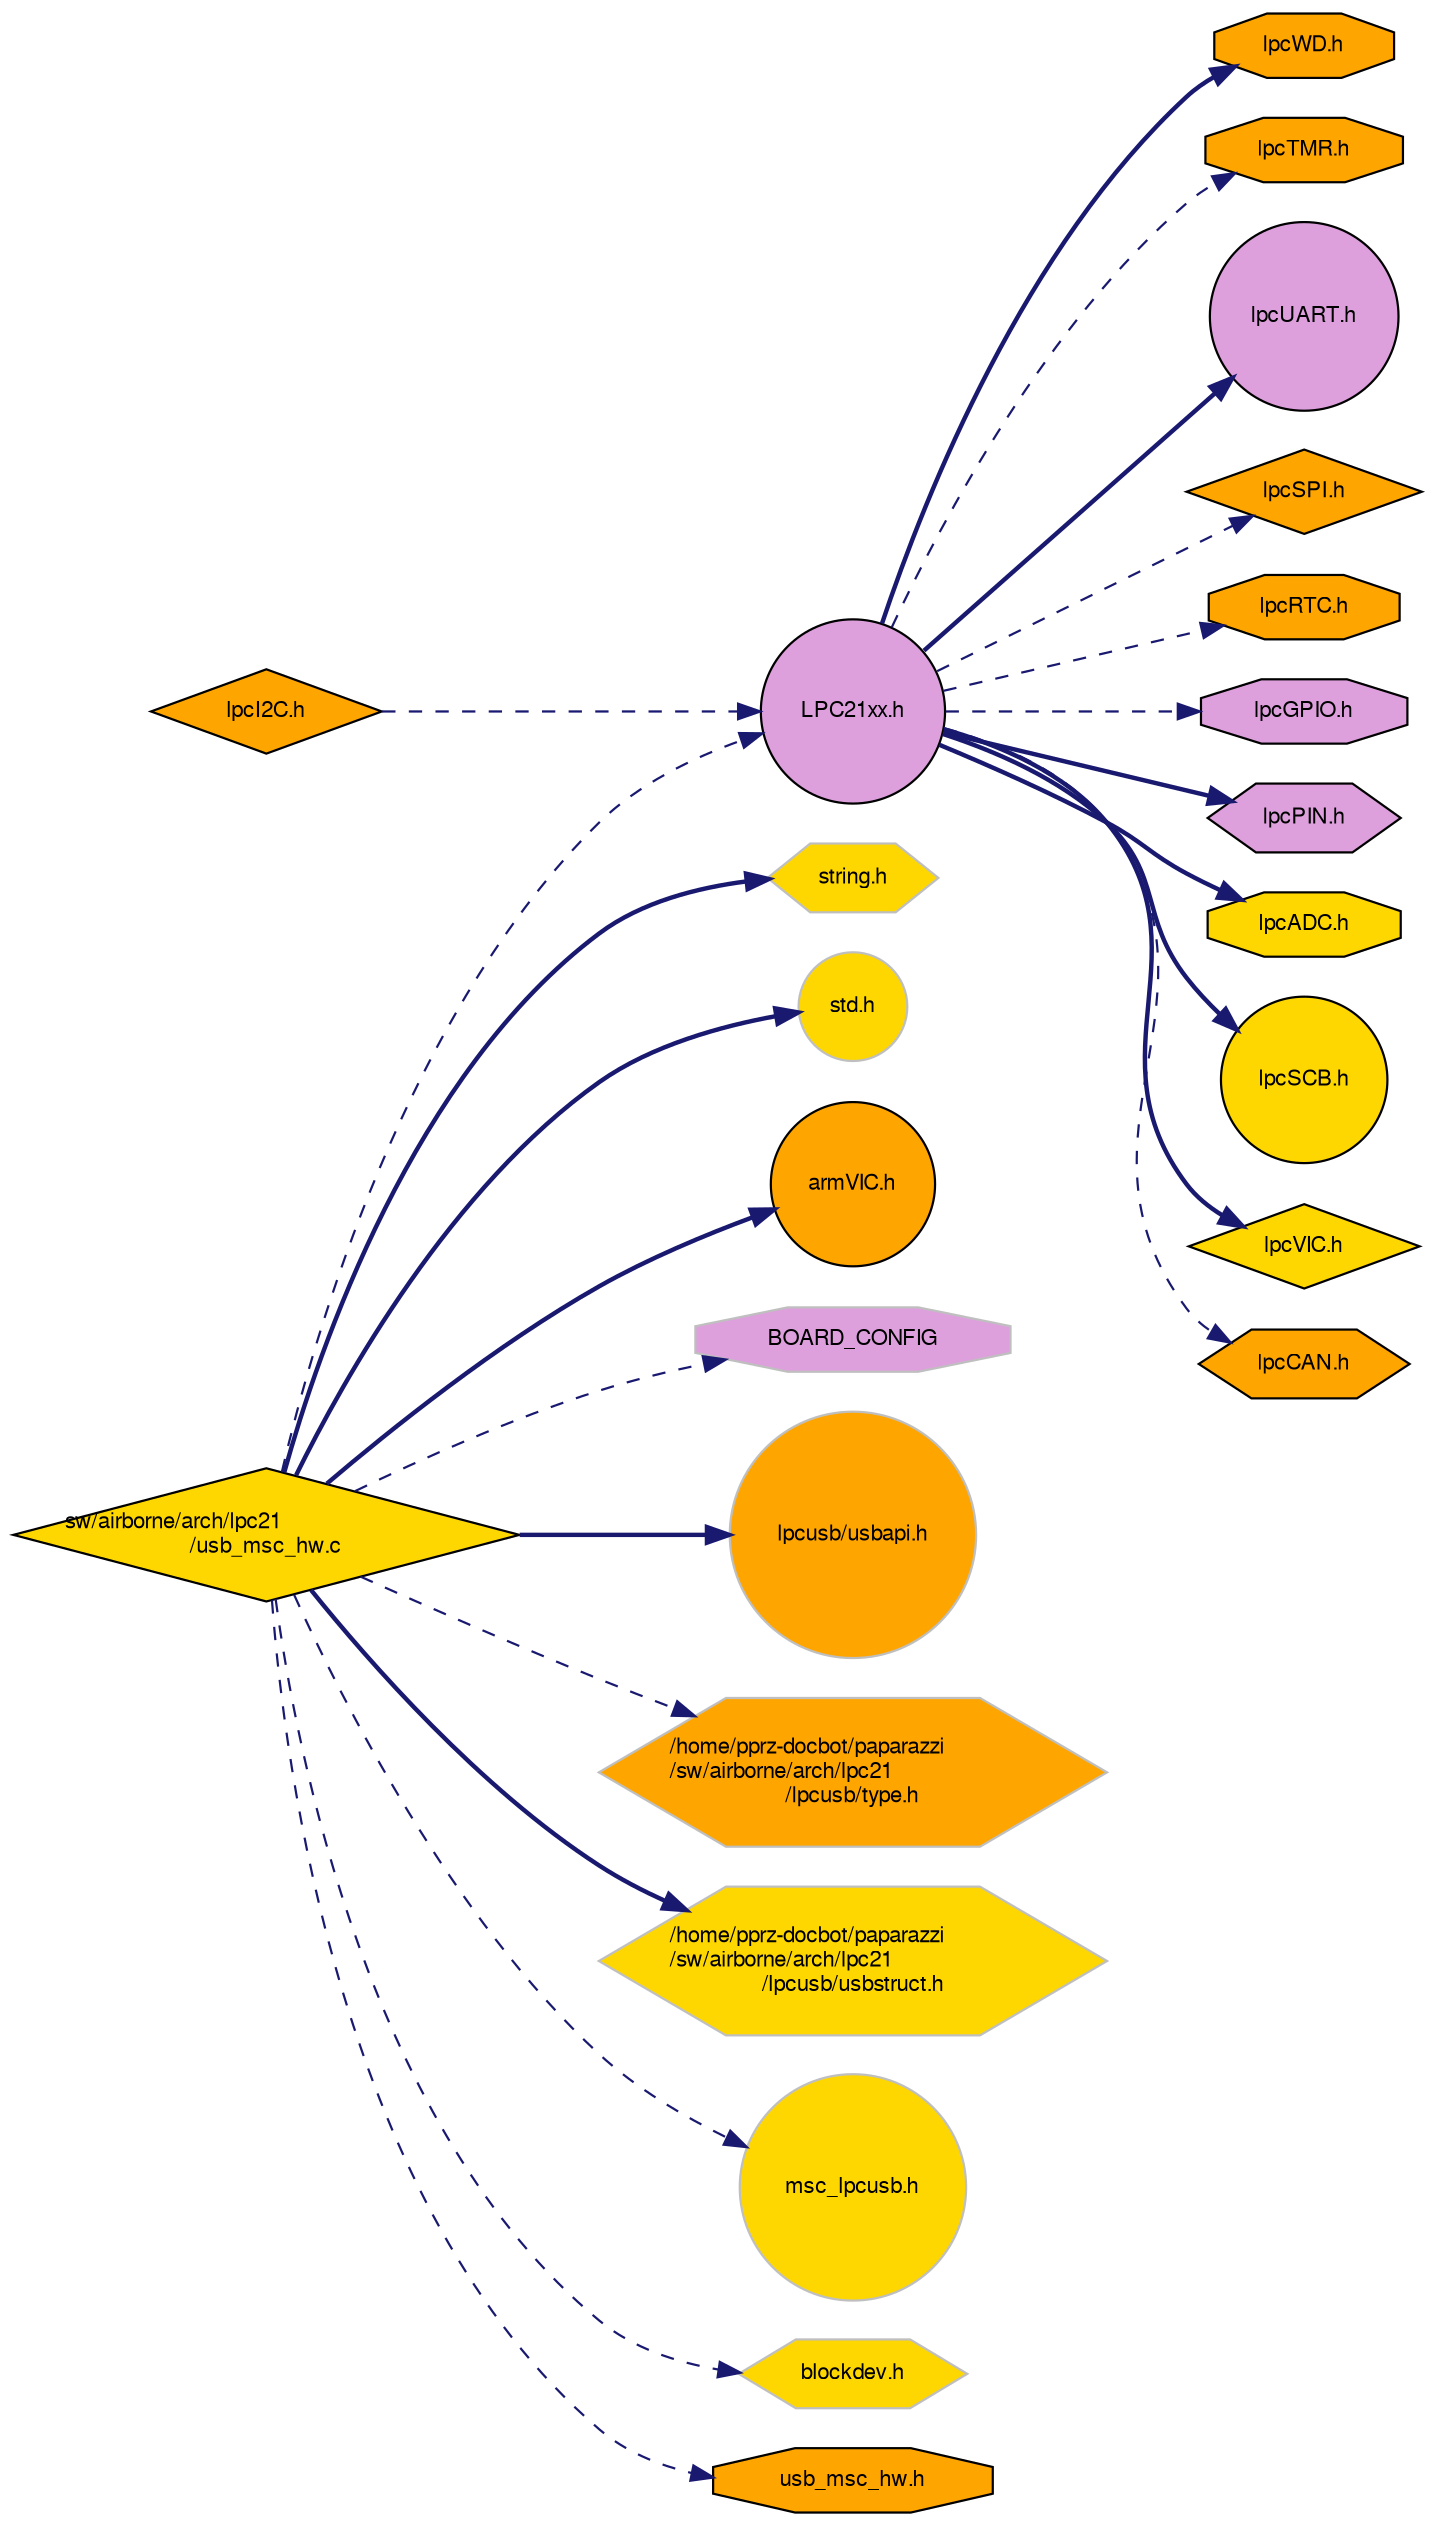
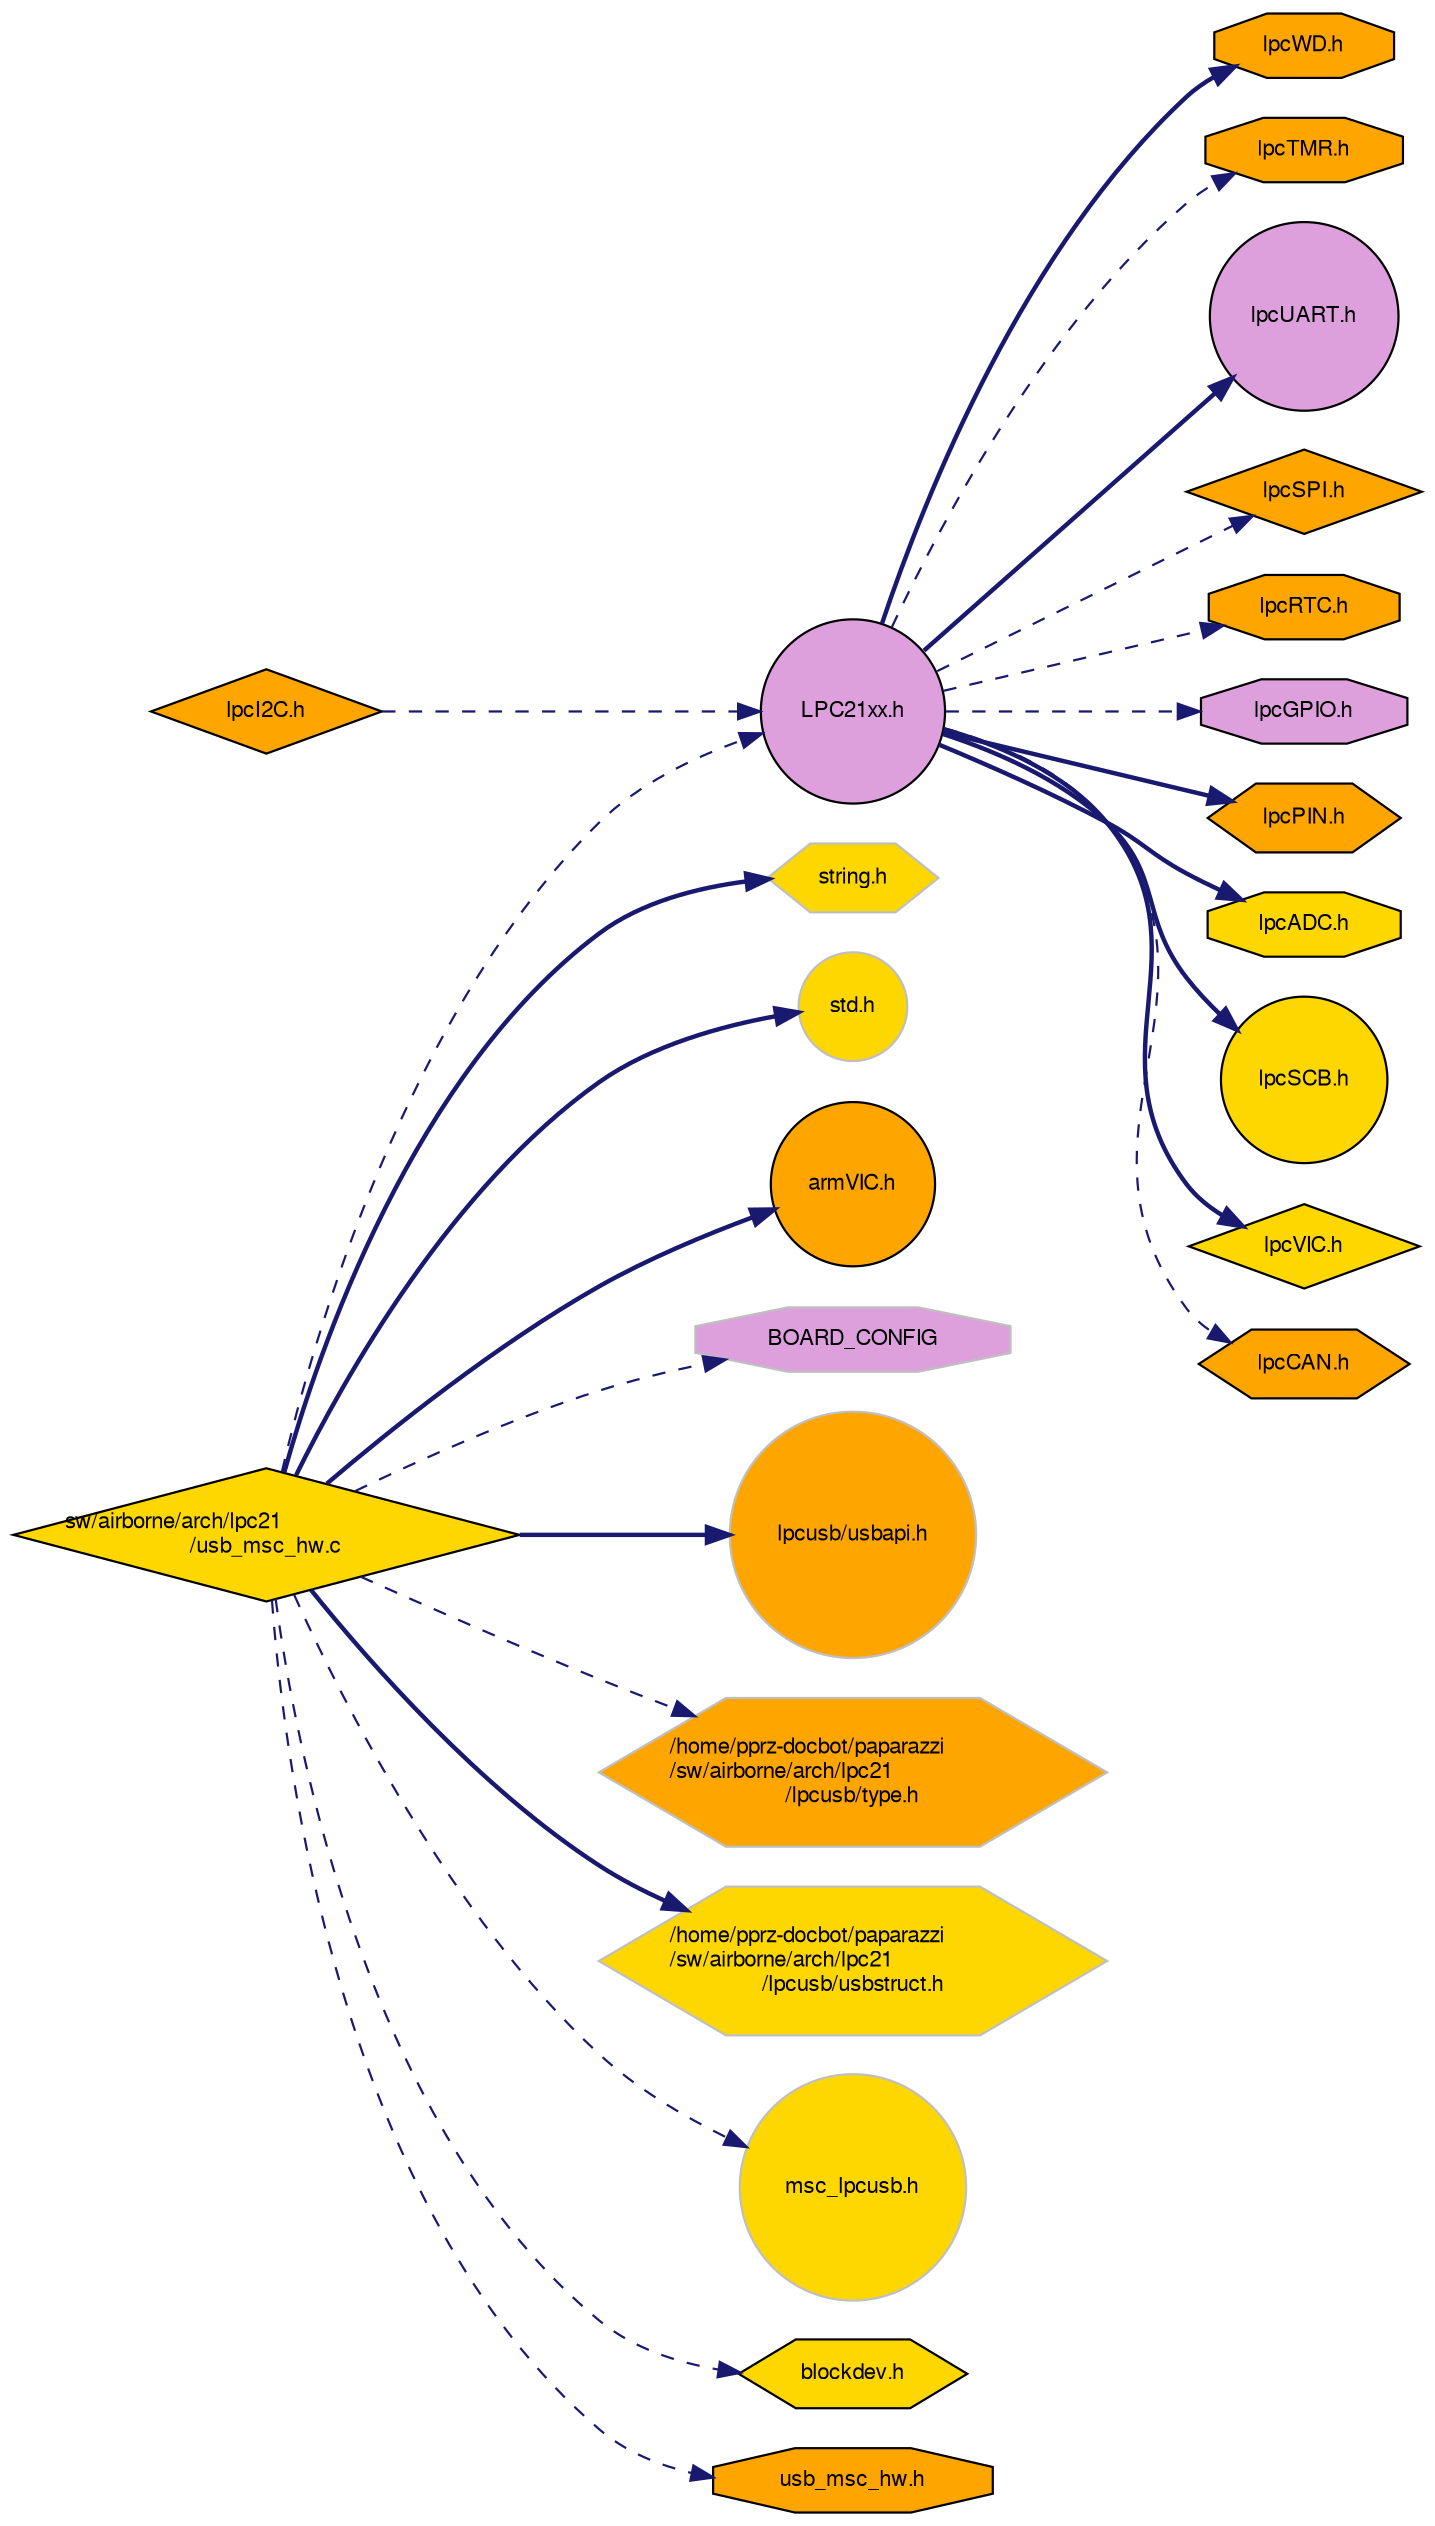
node "lpcPIN.h": fillcolor plum -> orange
node "blockdev.h": color grey75 -> black
